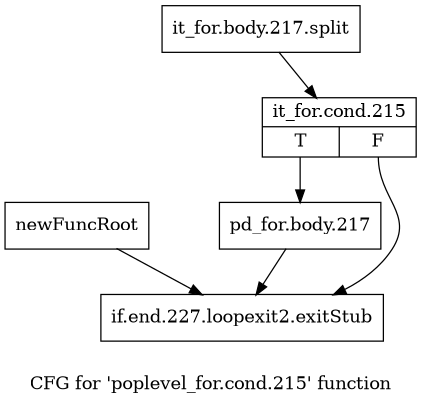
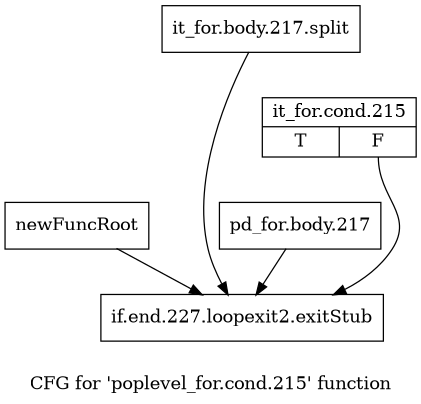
edge "it_for.body.217.split" -> "it_for.cond.215": now "it_for.body.217.split" -> "if.end.227.loopexit2.exitStub"
edge "it_for.cond.215" -> "pd_for.body.217": removed
